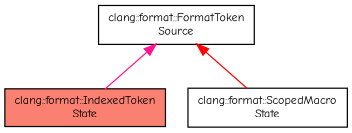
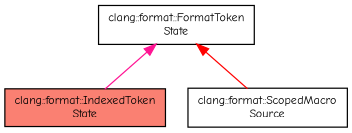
node "clang::format::FormatToken Source": label "clang::format::FormatToken Source" -> "clang::format::FormatToken State"
node "clang::format::ScopedMacro State": label "clang::format::ScopedMacro State" -> "clang::format::ScopedMacro Source"
